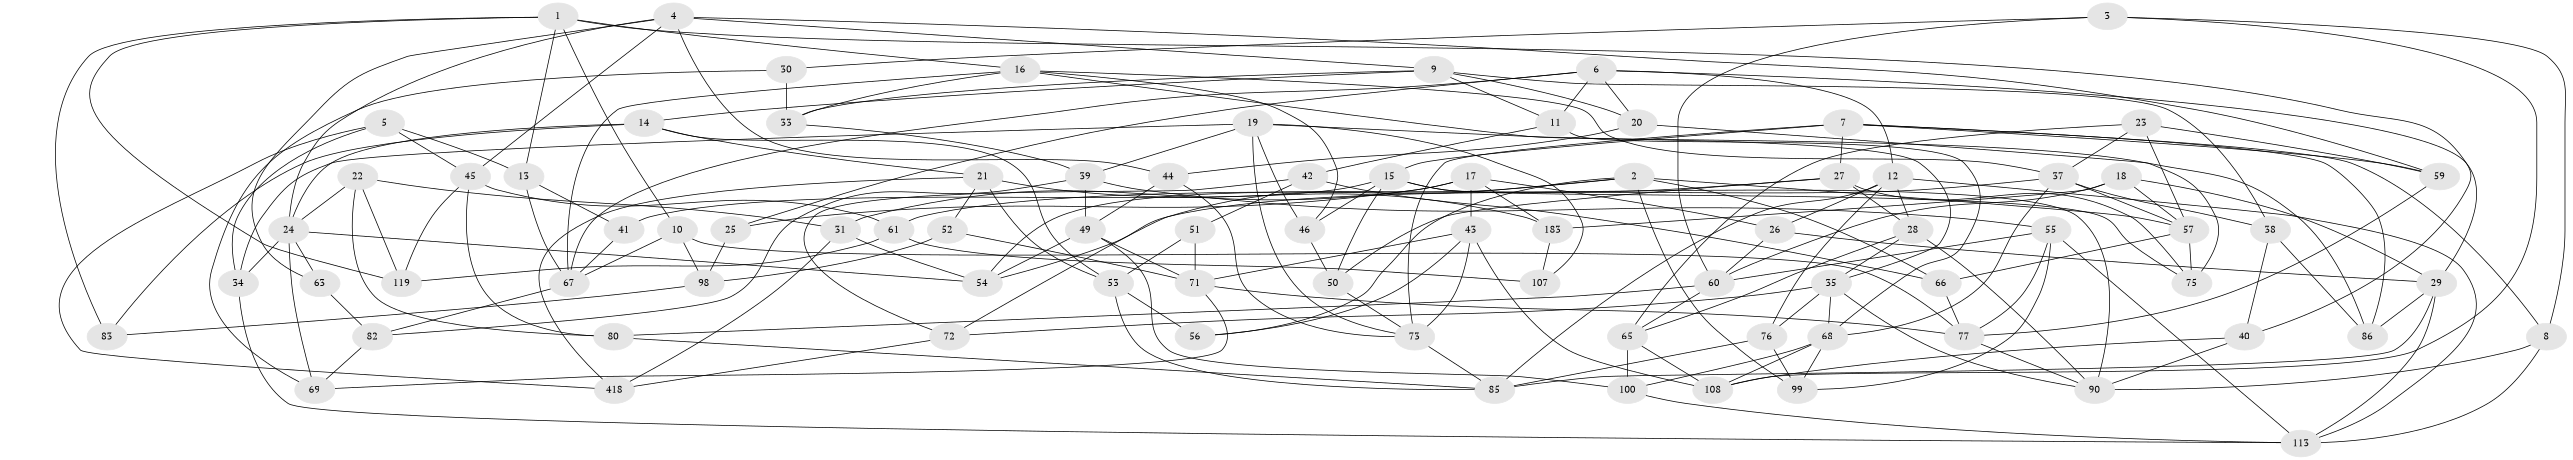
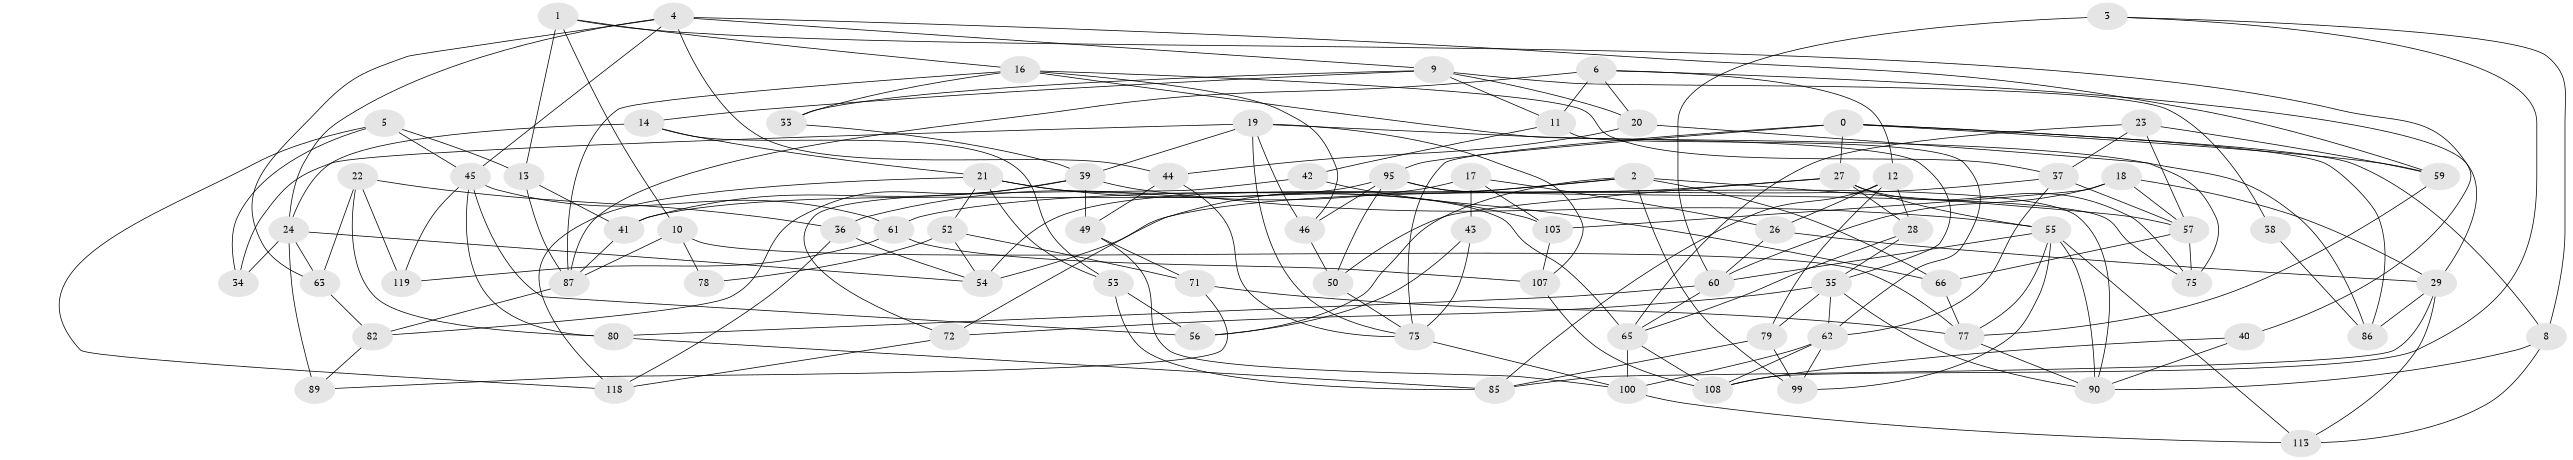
edge "1" -- "119": removed
node "30": removed
node "7": label "7" -> "0"
node "15": label "15" -> "95"
edge "39" -- "41": added
edge "22" -- "24": now "22" -- "63"
edge "37" -- "38": removed
edge "27" -- "55": added
edge "21" -- "65": added
edge "12" -- "113": removed
node "25": removed
node "31": label "31" -> "36"
node "51": removed
node "183": label "183" -> "103"
edge "43" -- "71": removed
edge "49" -- "54": now "52" -- "54"
node "67": label "67" -> "87"
node "98": label "98" -> "78"
edge "38" -- "40": removed
edge "28" -- "90": now "55" -- "90"
edge "45" -- "56": added
node "83": removed
node "76": label "76" -> "79"
node "68": label "68" -> "62"
edge "43" -- "108": now "107" -- "108"
edge "73" -- "85": now "73" -- "100"
node "69": label "69" -> "89"
node "418": label "418" -> "118"
edge "34" -- "113": removed
